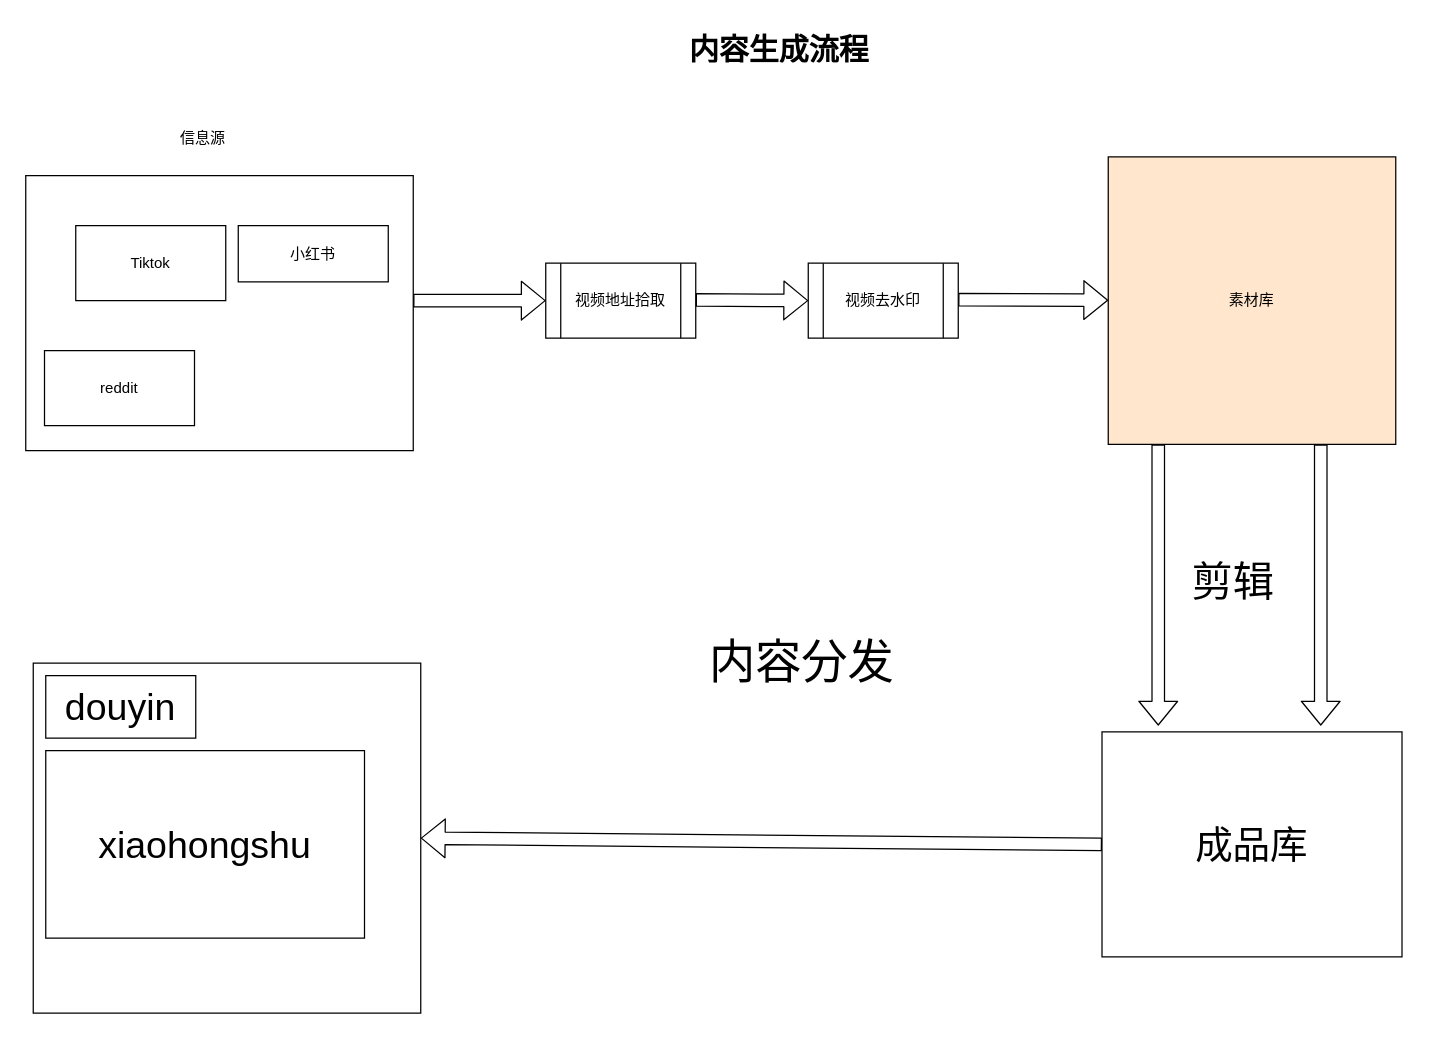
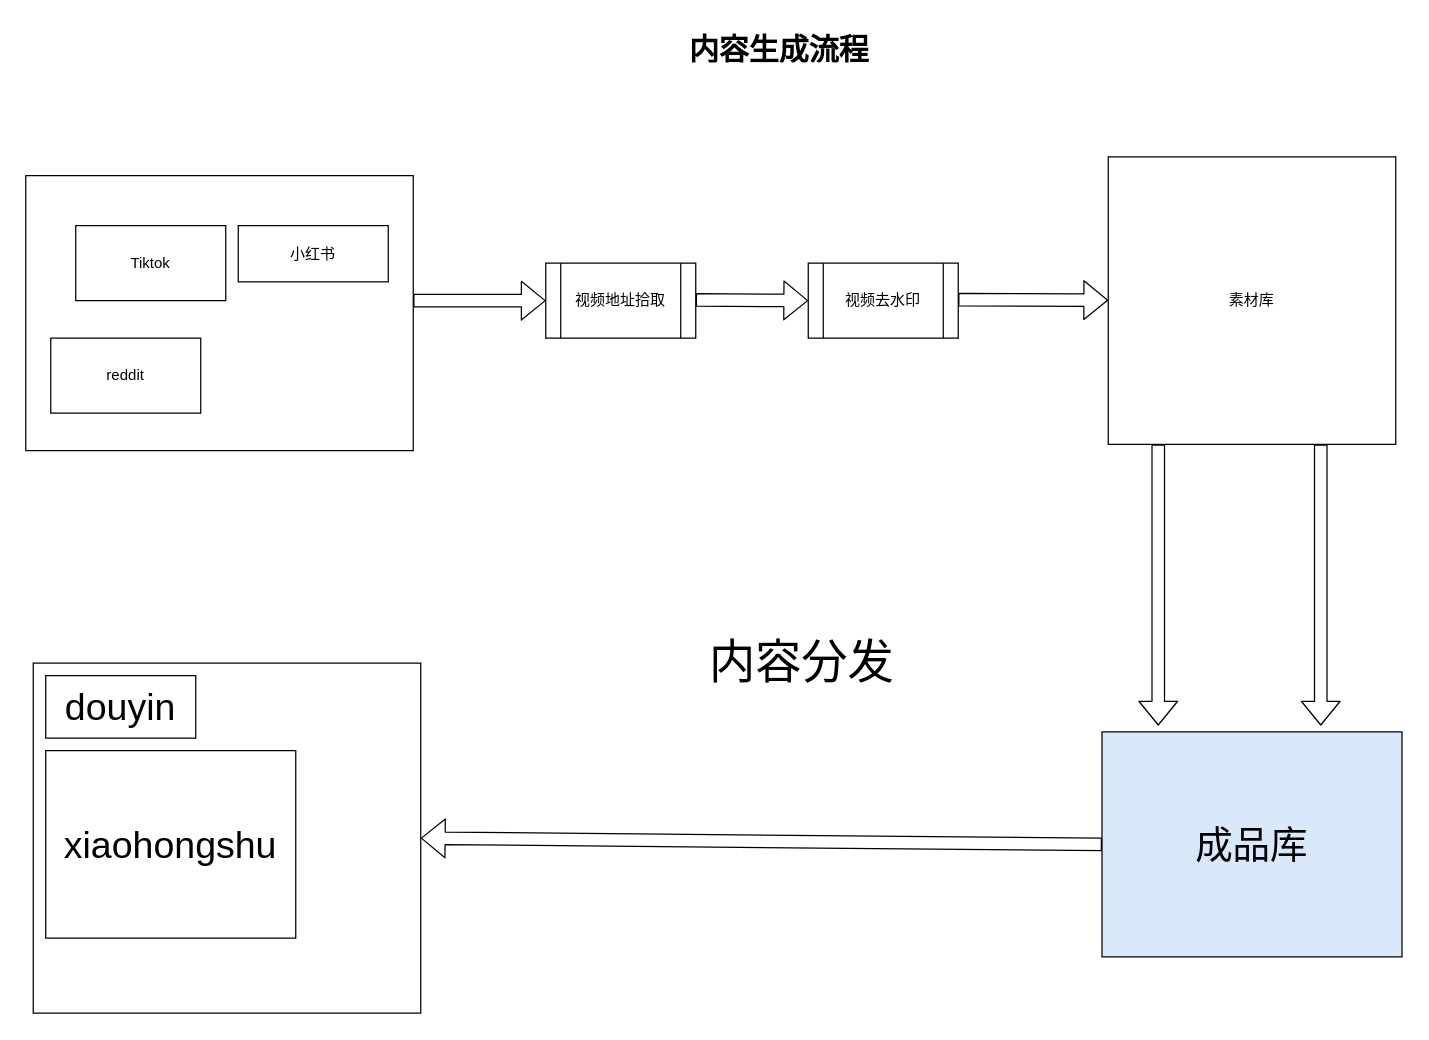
node "信息源": removed
node "素材库": fillcolor #ffe6cc -> #ffffff
node "reddit": moved (119, 388) -> (126, 376)
node "剪辑": removed
node "xiaohongshu": size 319x188 -> 250x188
node "成品库": fillcolor #ffffff -> #dae8fc
